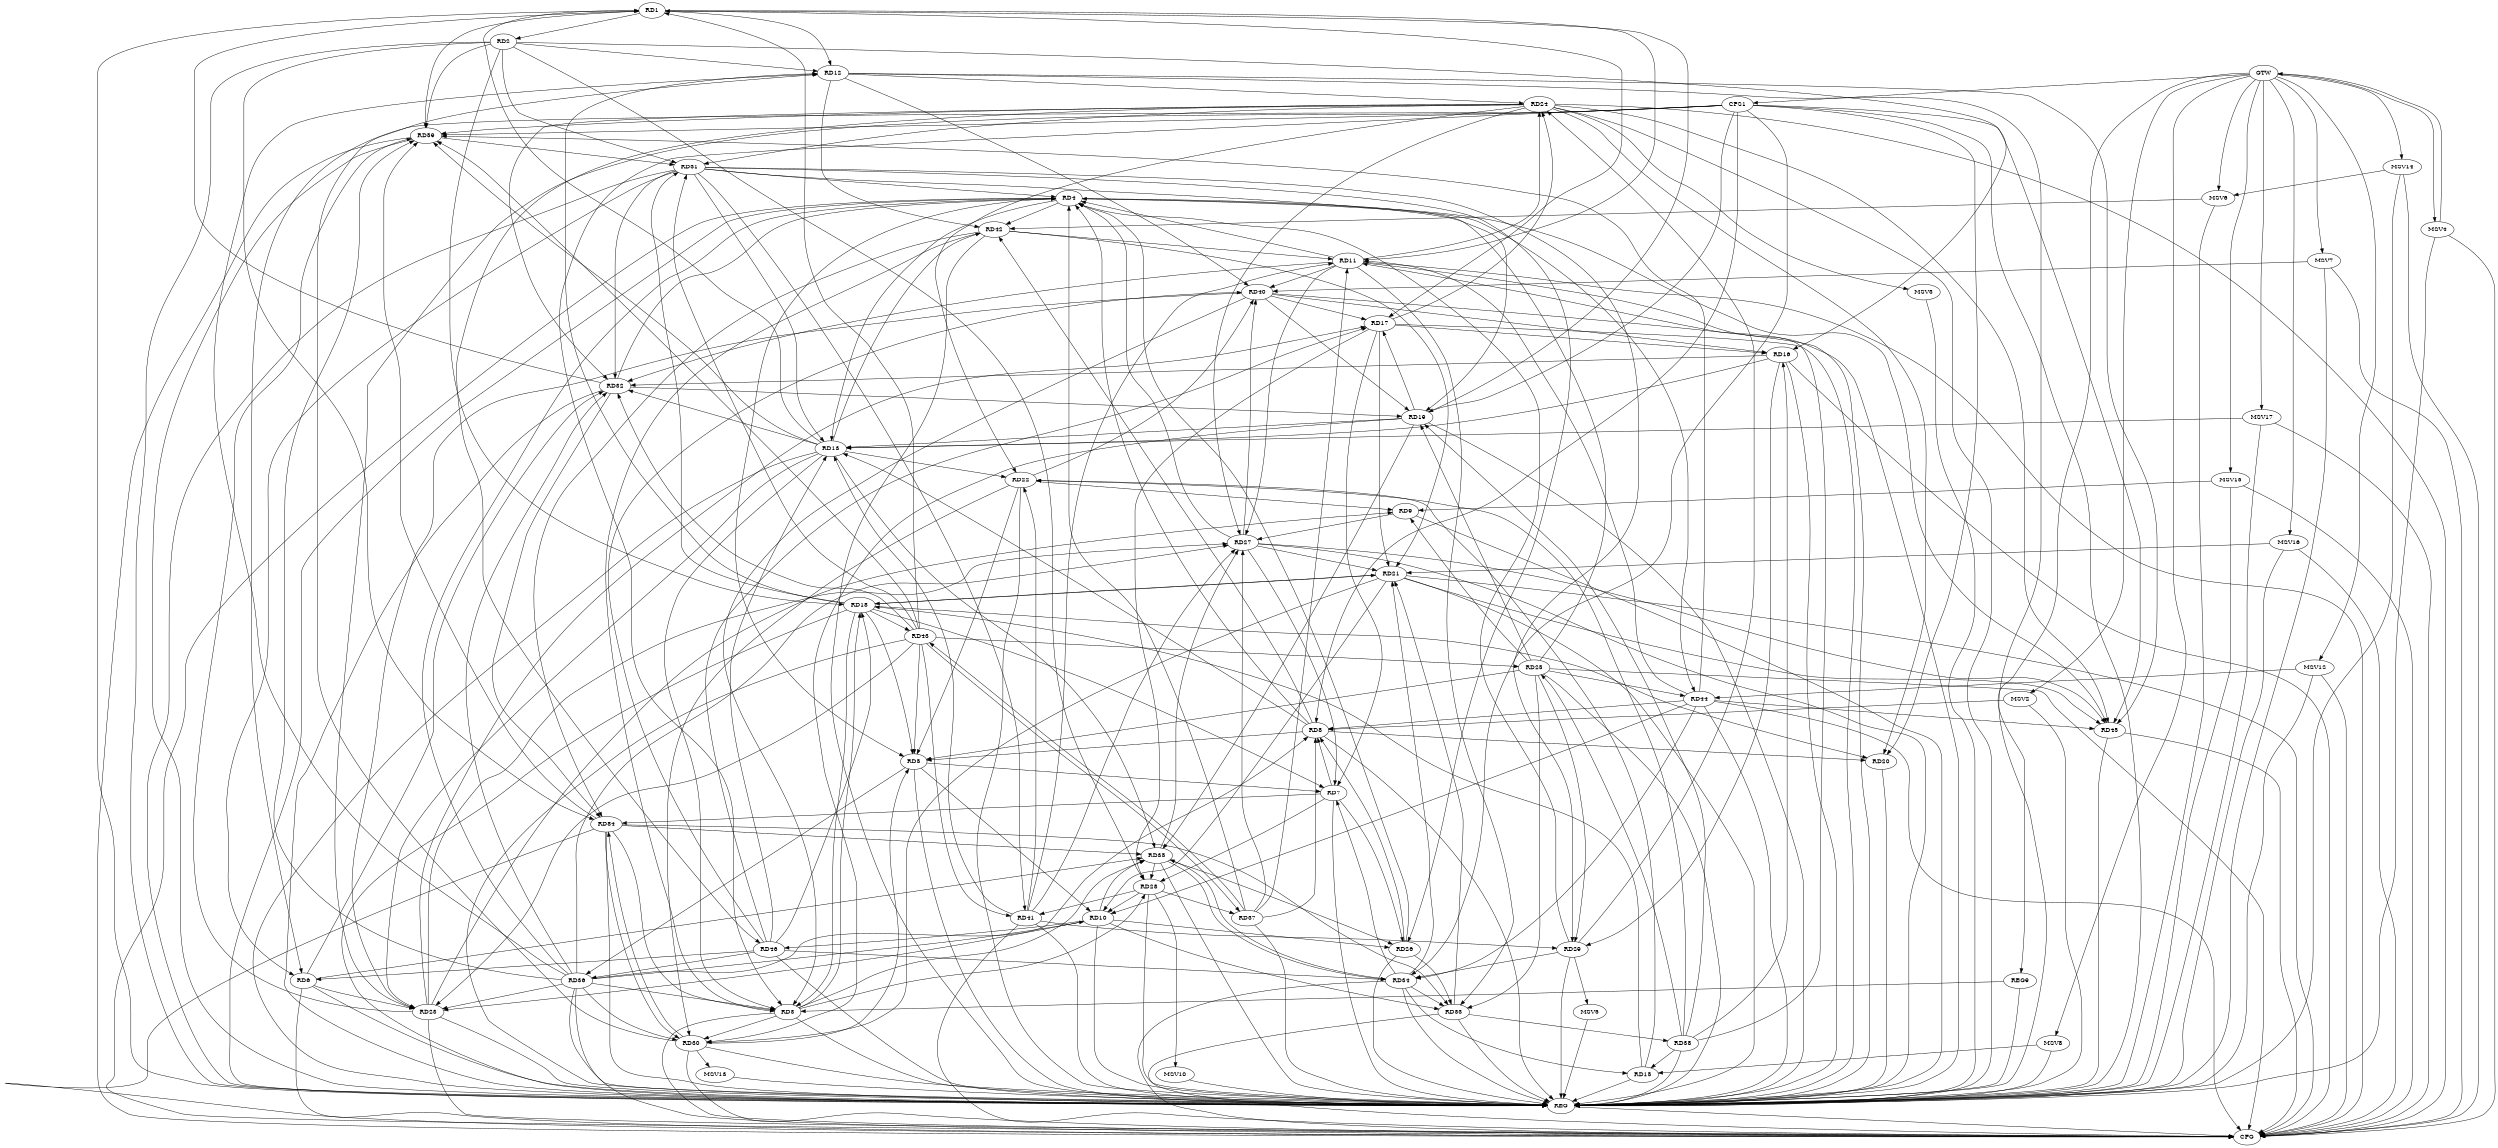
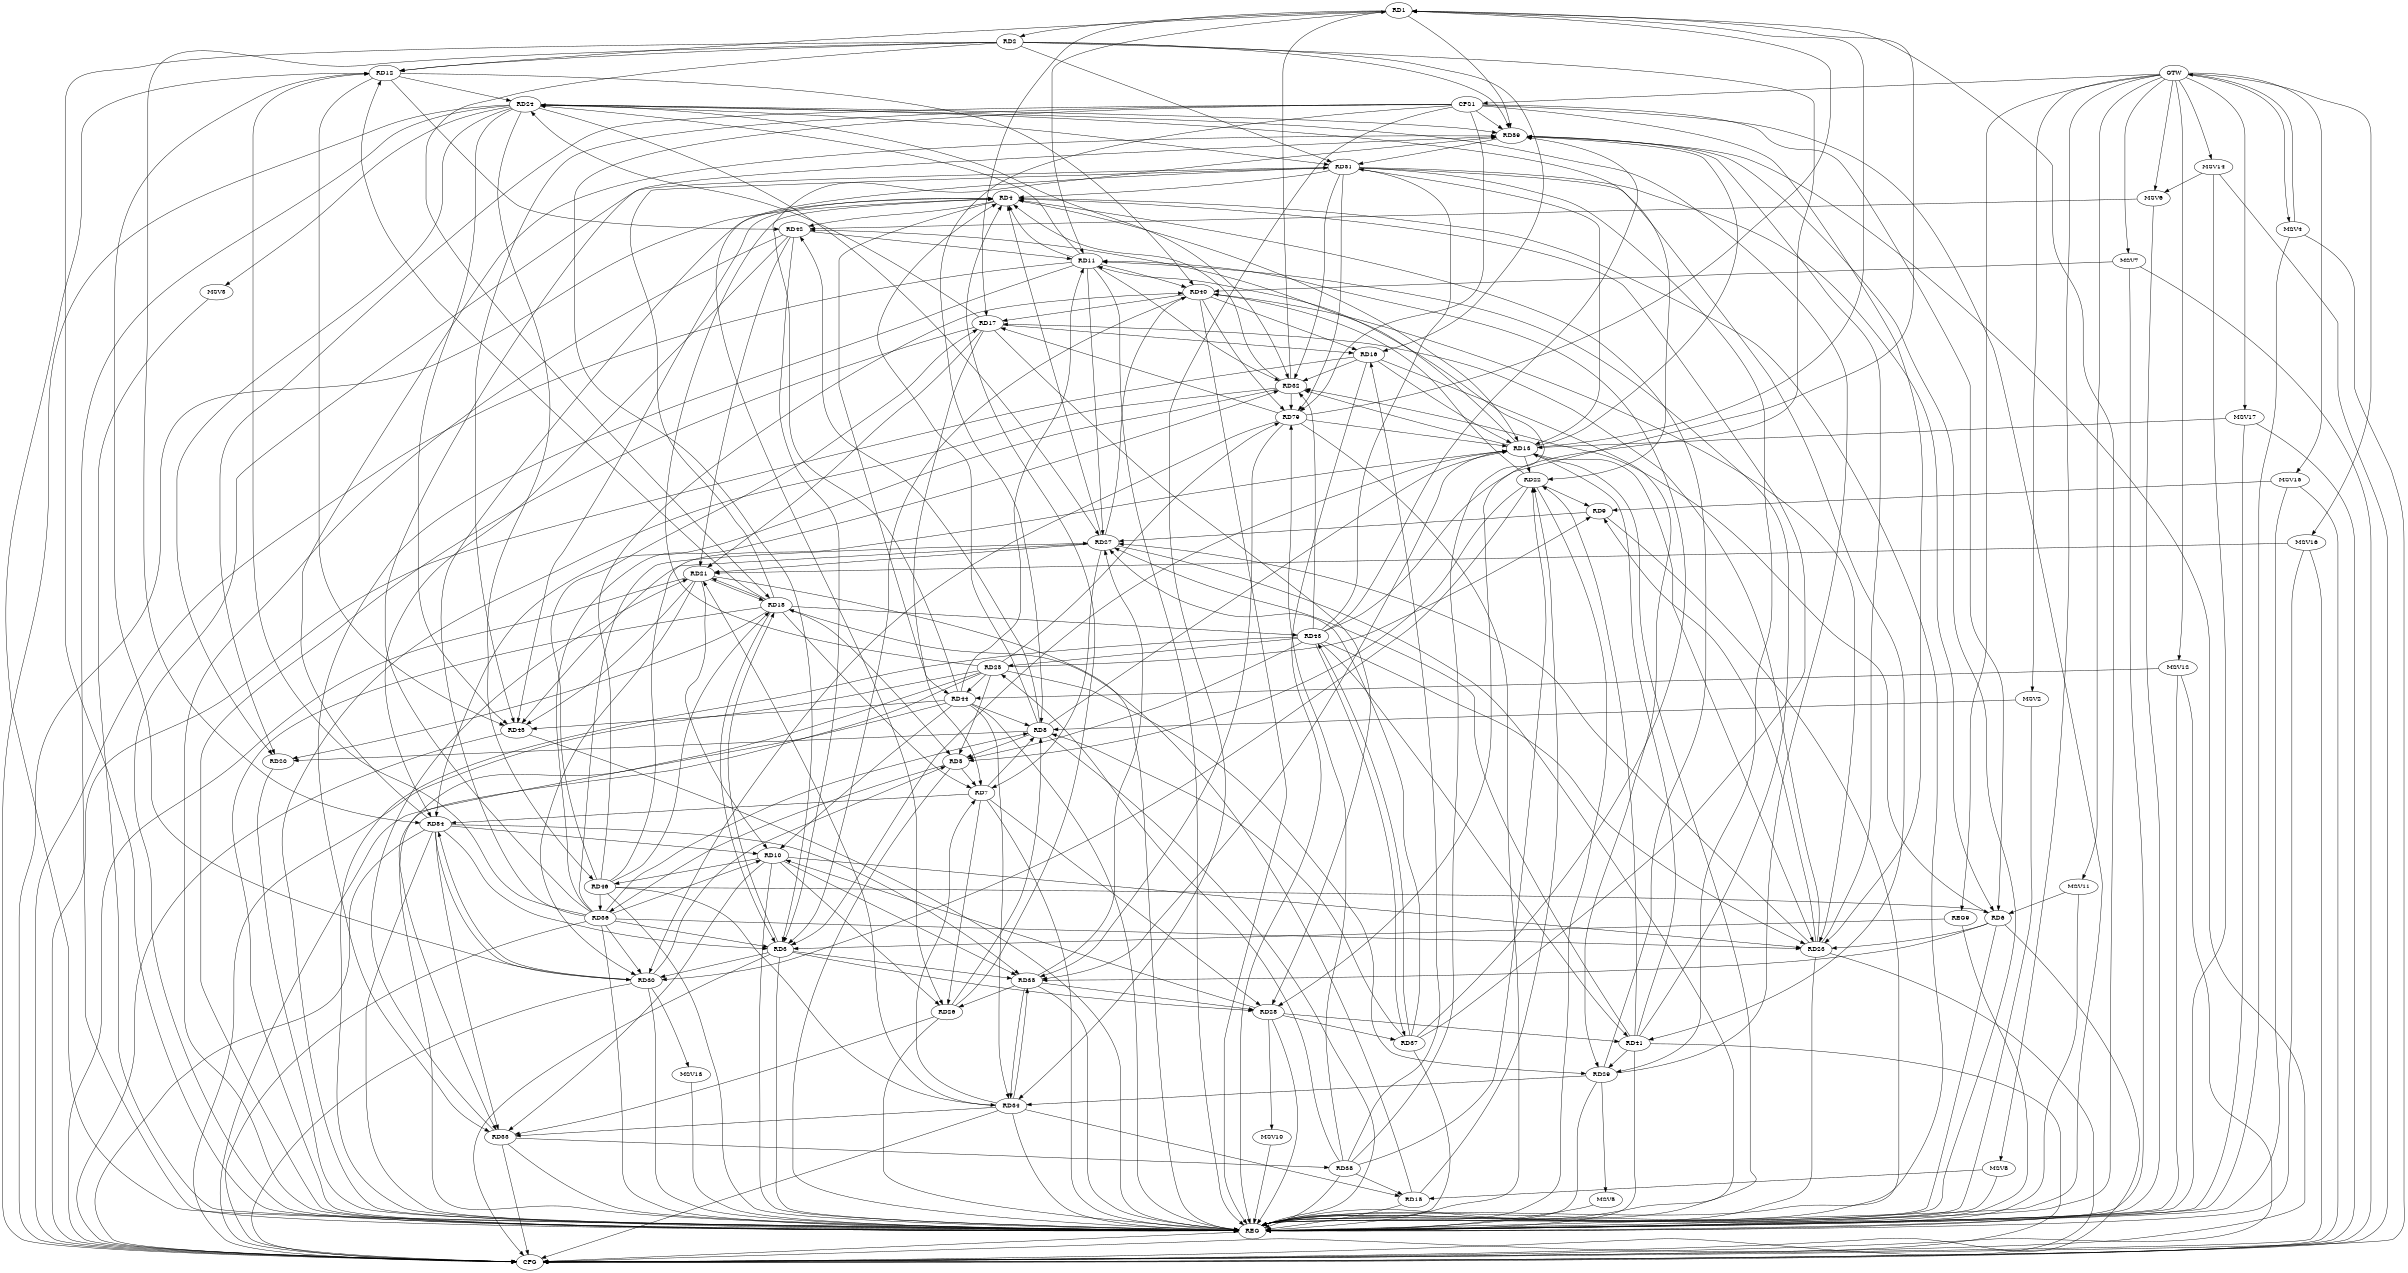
edge "RD4" -> "RD5": removed
node "RD19": label "RD19" -> "RD79"
edge "RD5" -> "RD10": now "RD84" -> "RD10"
node "MSV11": added
